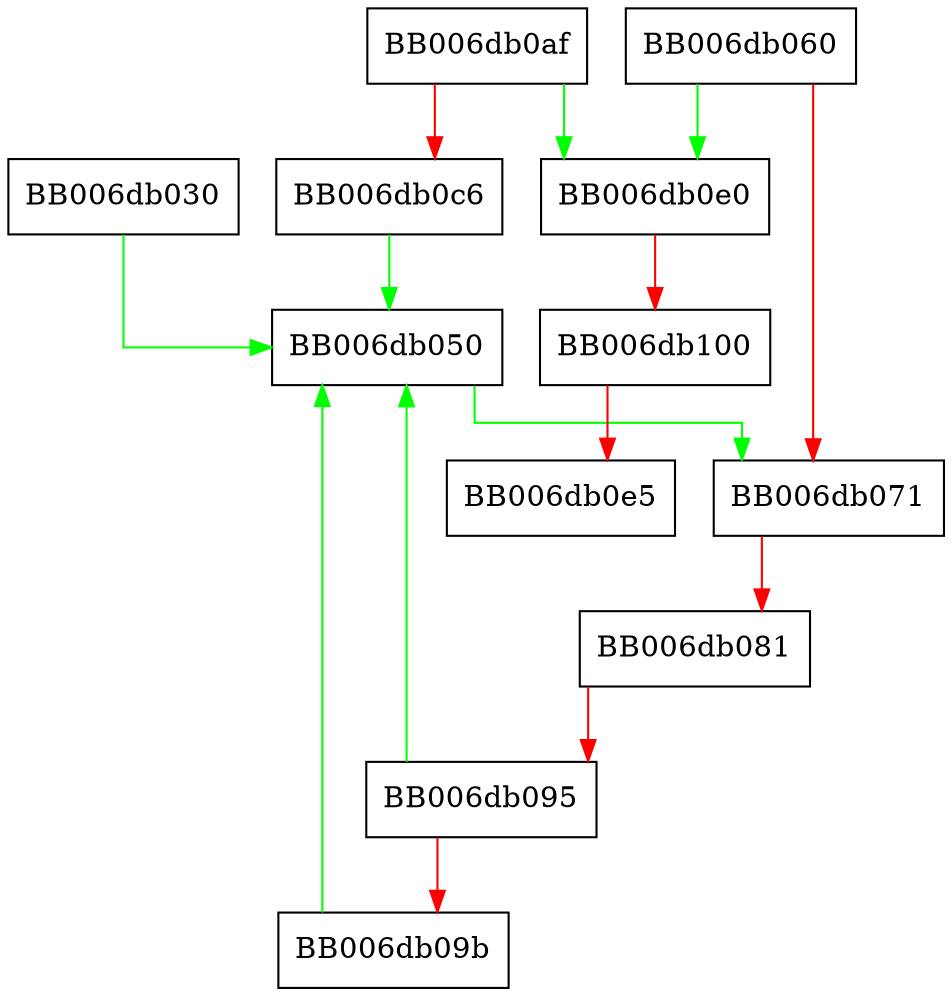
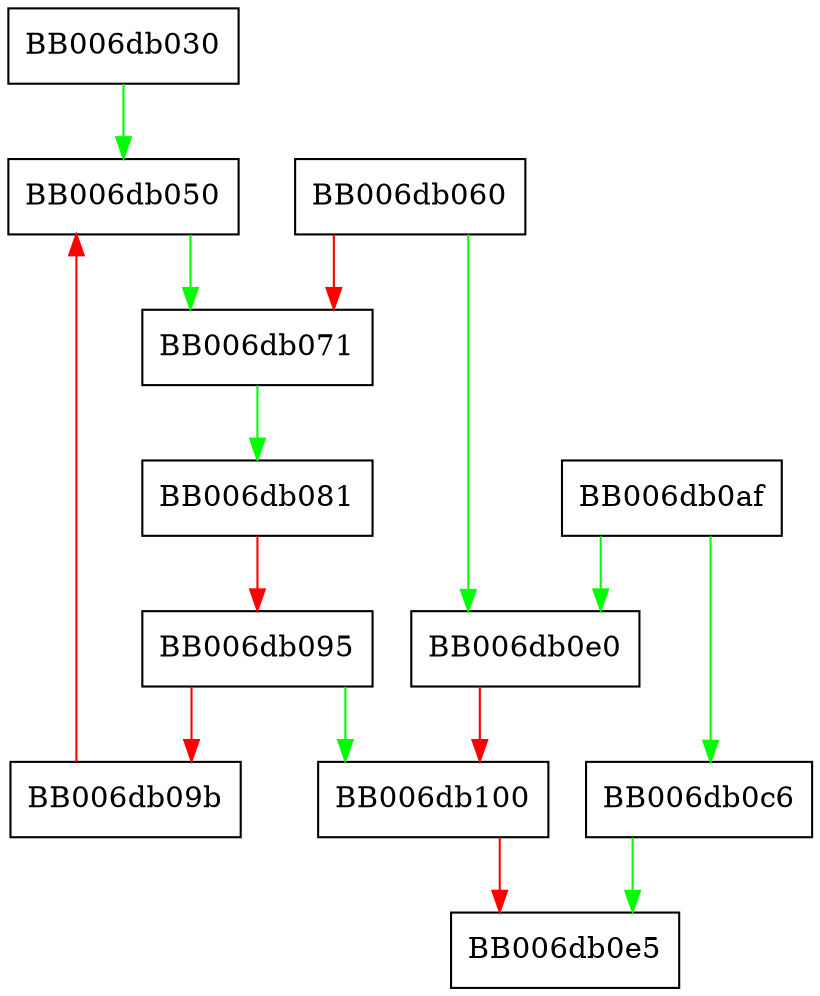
edge "BB006db0af" -> "BB006db0c6": color red -> green
edge "BB006db0c6" -> "BB006db050": now "BB006db0c6" -> "BB006db0e5"
edge "BB006db071" -> "BB006db081": color red -> green
edge "BB006db095" -> "BB006db050": now "BB006db095" -> "BB006db100"
edge "BB006db09b" -> "BB006db050": color green -> red
